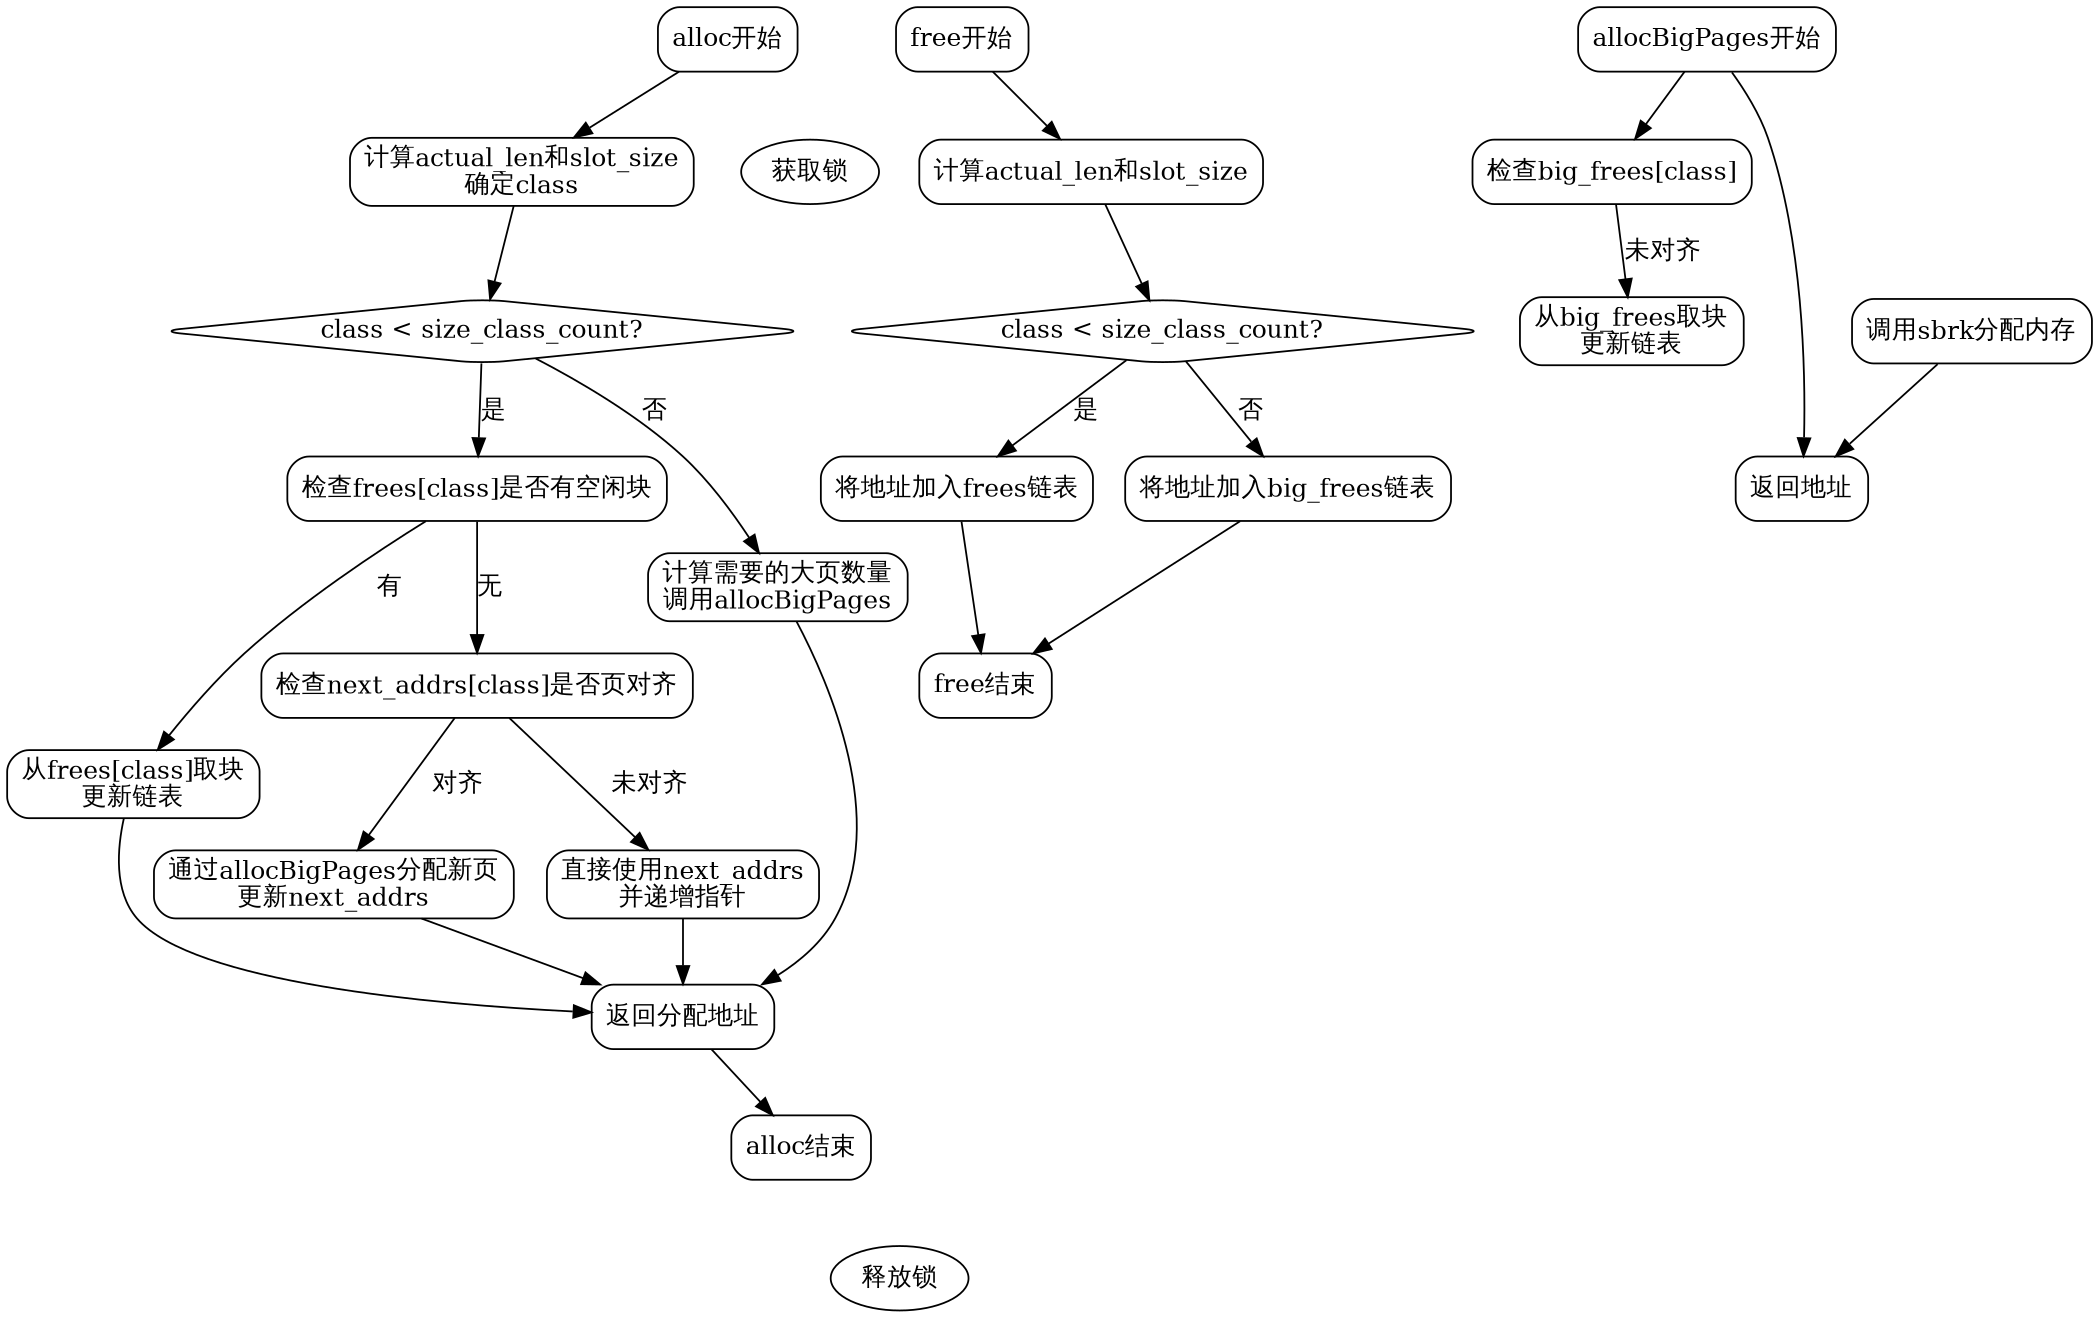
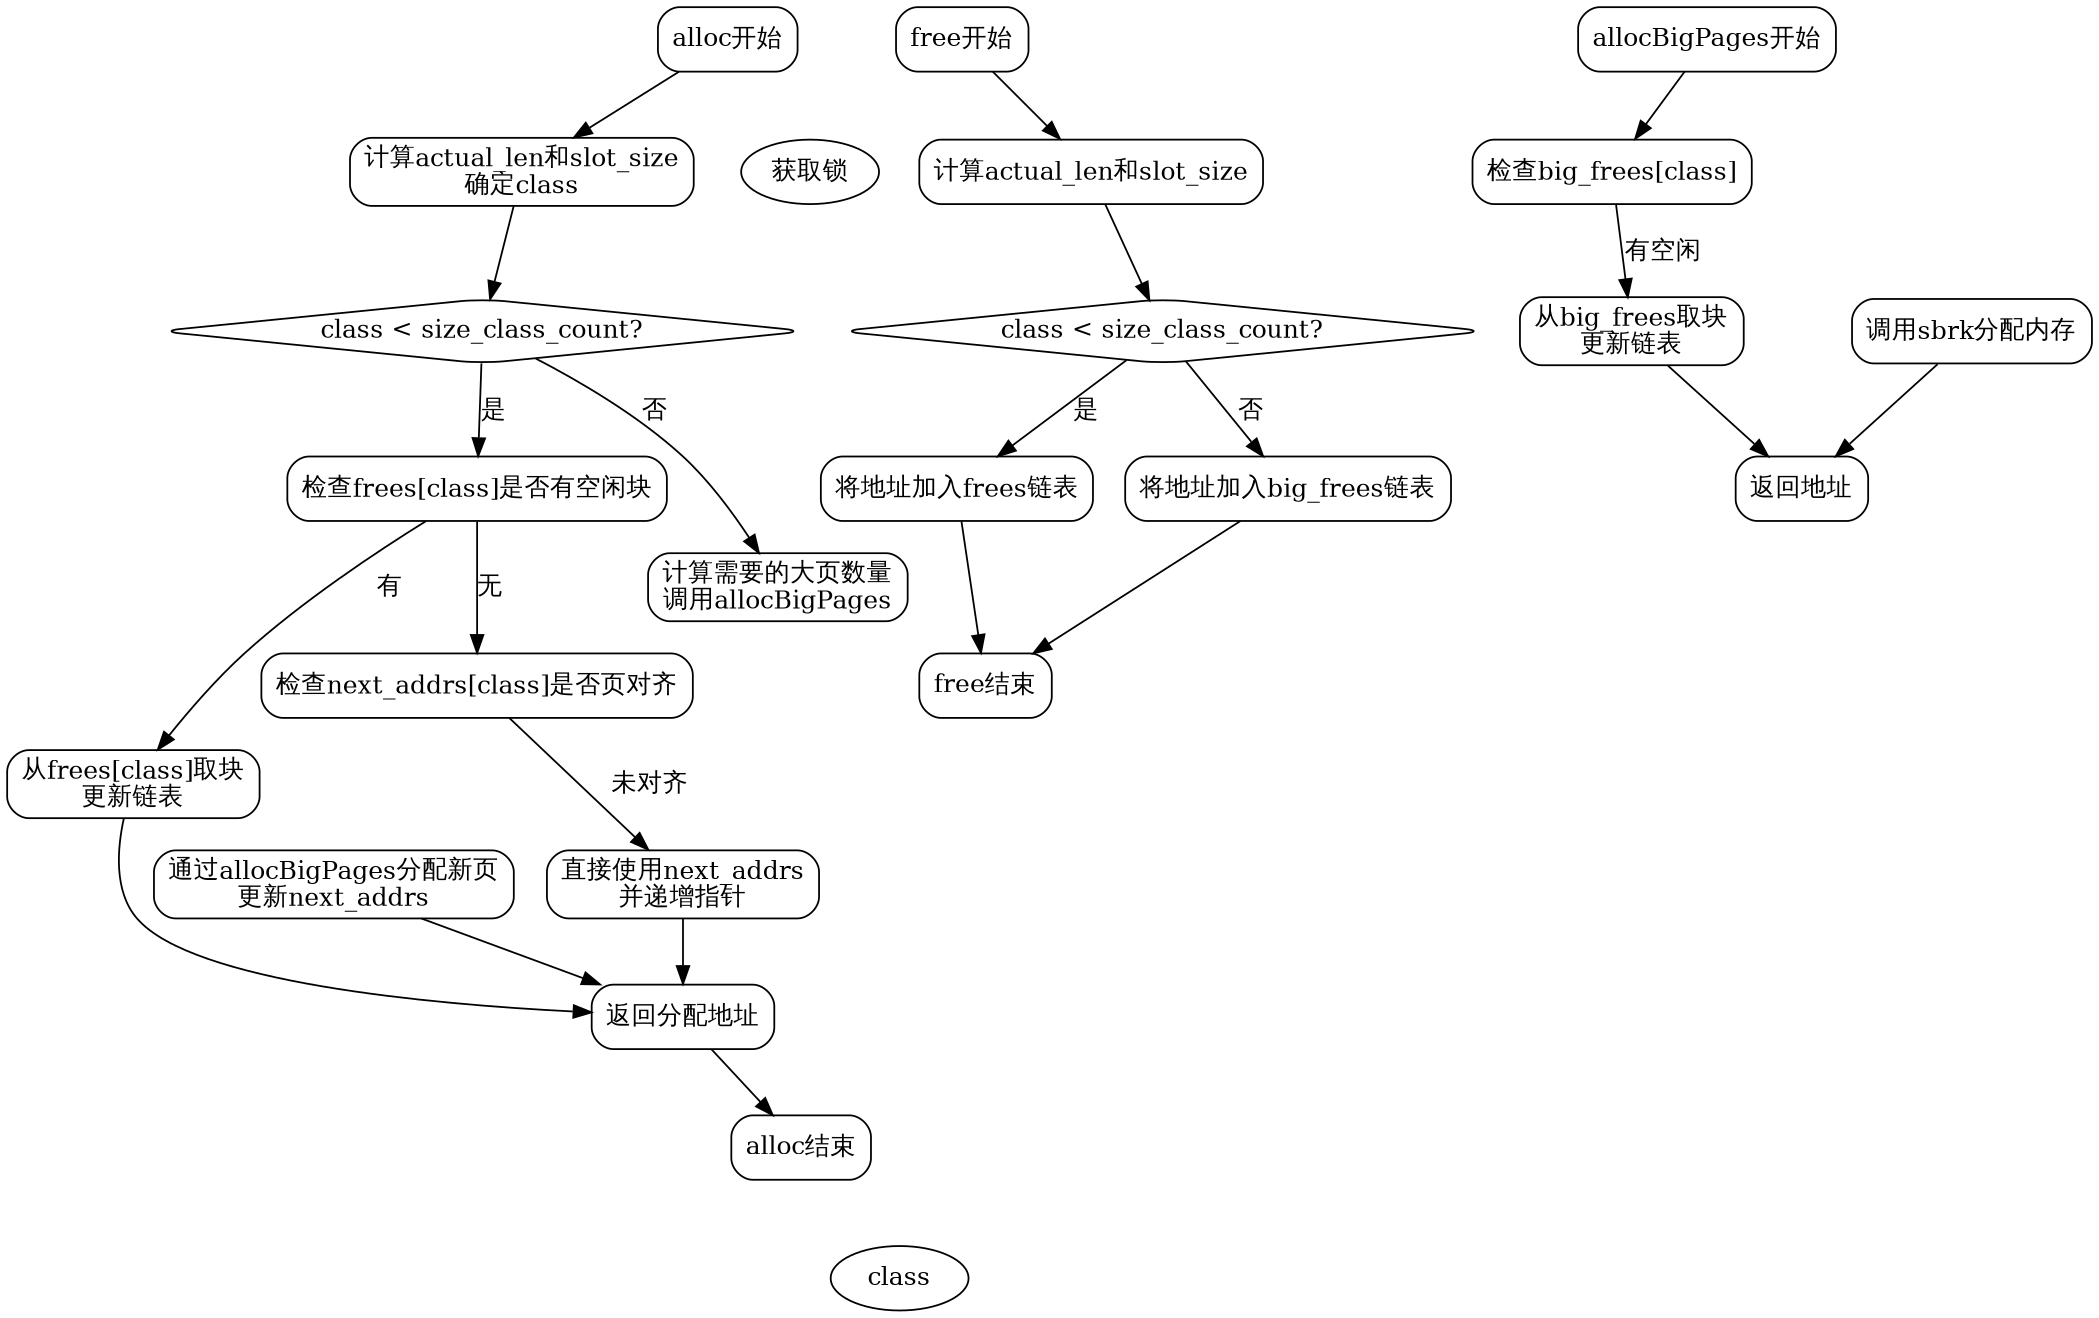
edge "allocBigPages开始" -> "返回地址": now "从big_frees取块 更新链表" -> "返回地址"
edge "检查big_frees[class]" -> "从big_frees取块 更新链表": label "未对齐" -> "有空闲"
edge "检查next_addrs[class]是否页对齐" -> "通过allocBigPages分配新页 更新next_addrs": removed, label "对齐"
edge "计算需要的大页数量 调用allocBigPages" -> "返回分配地址": removed
node "释放锁": label "释放锁" -> "class"
